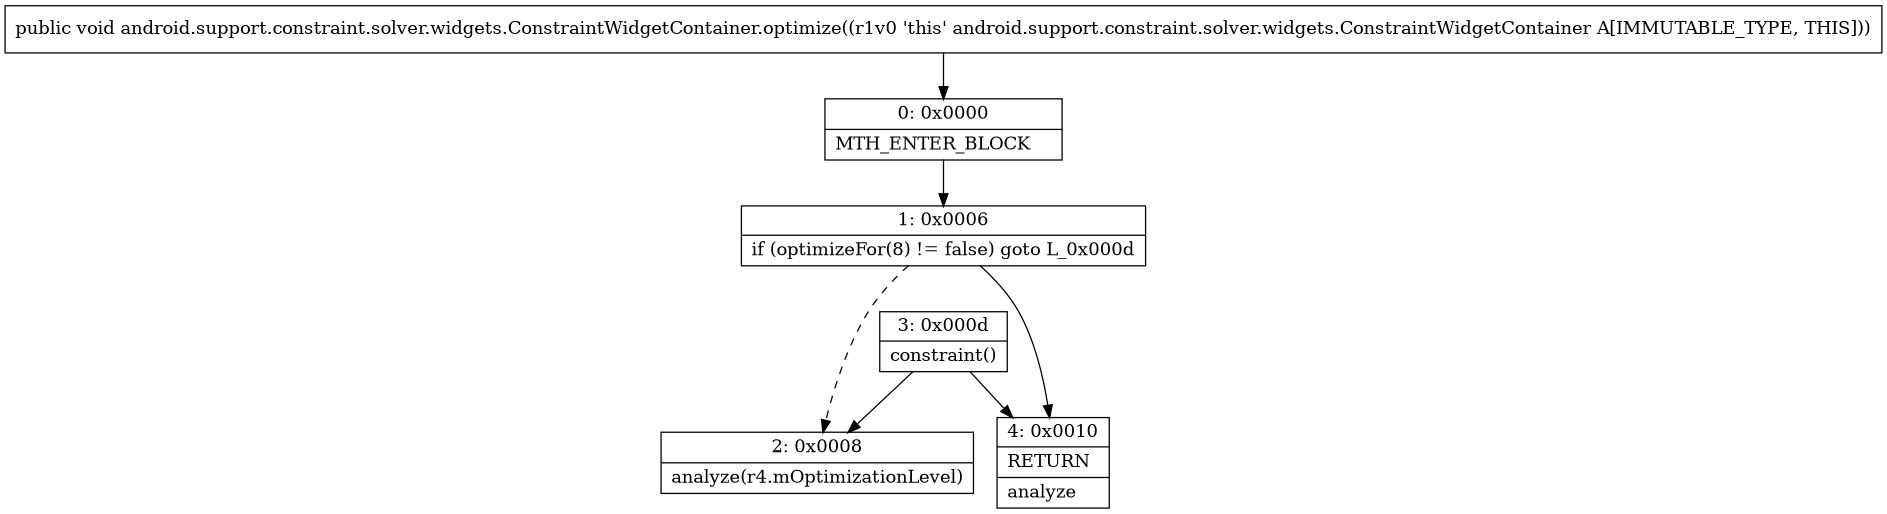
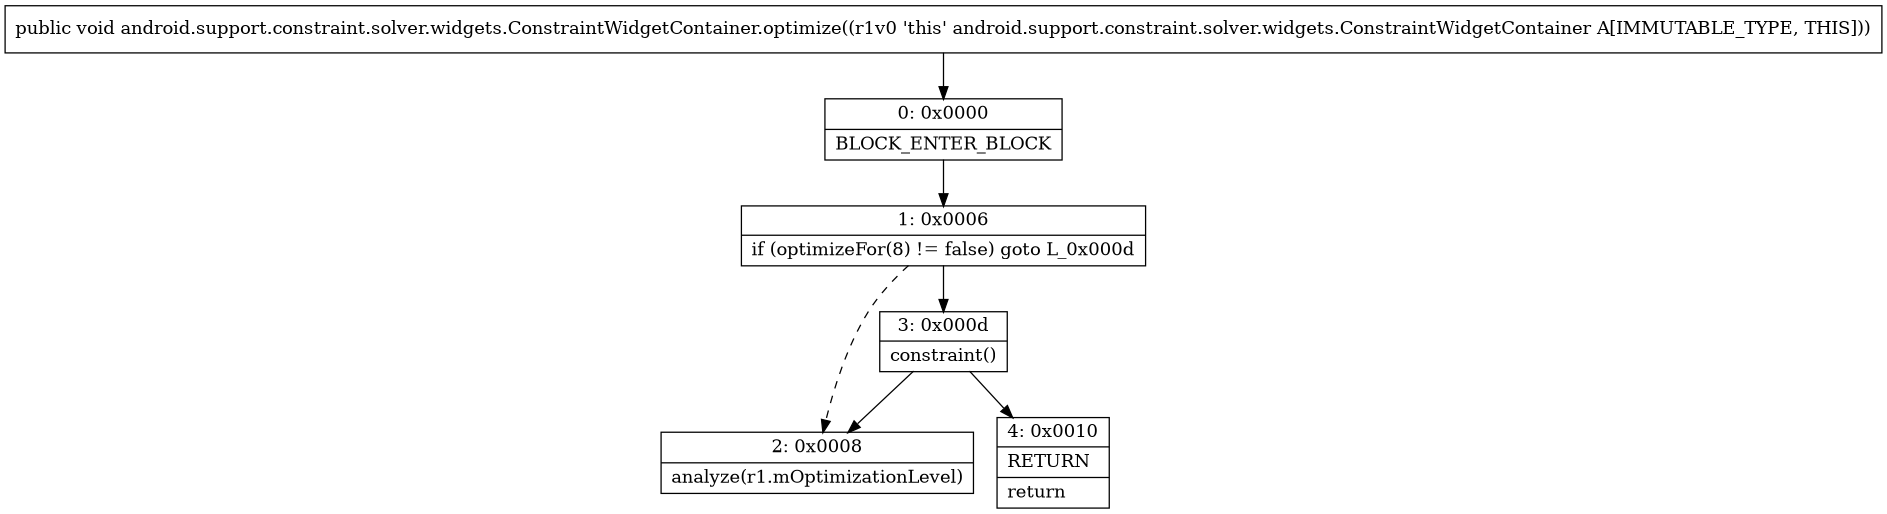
node "0: 0x0000": text "MTH_ENTER_BLOCK" -> "BLOCK_ENTER_BLOCK"
edge "1: 0x0006" -> "4: 0x0010": now "1: 0x0006" -> "3: 0x000d"
node "2: 0x0008": text "analyze(r4.mOptimizationLevel)" -> "analyze(r1.mOptimizationLevel)"
node "4: 0x0010": text "analyze" -> "return"
